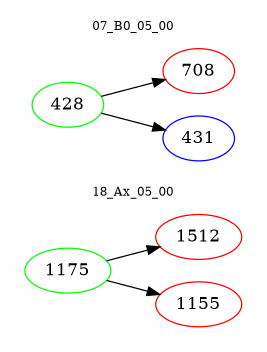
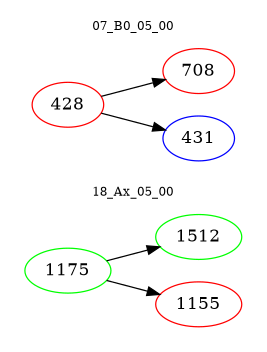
node "428": color green -> red
node "1512": color red -> green
